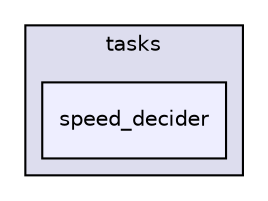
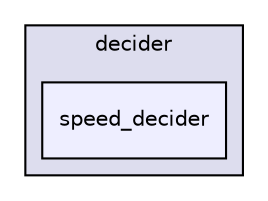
cluster "tasks": label "tasks" -> "decider"
